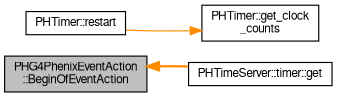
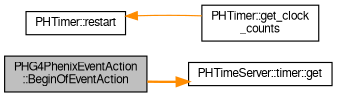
edge "PHTimer::restart" -> "PHTimer::get_clock _counts": reversed
edge "PHTimeServer::timer::get" -> "PHG4PhenixEventAction ::BeginOfEventAction": reversed
